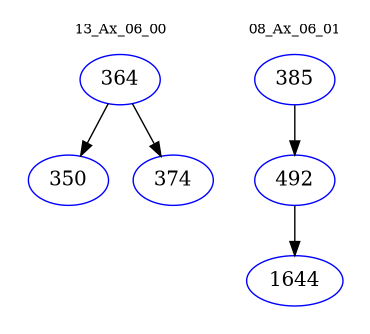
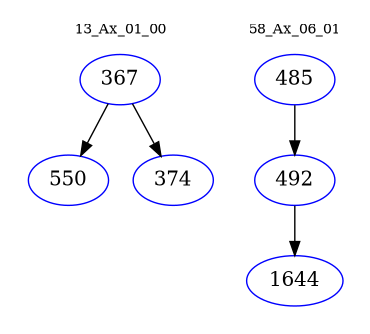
cluster "13_Ax_06_00": label "13_Ax_06_00" -> "13_Ax_01_00"
cluster "08_Ax_06_01": label "08_Ax_06_01" -> "58_Ax_06_01"
node "364": label "364" -> "367"
node "385": label "385" -> "485"
node "350": label "350" -> "550"
